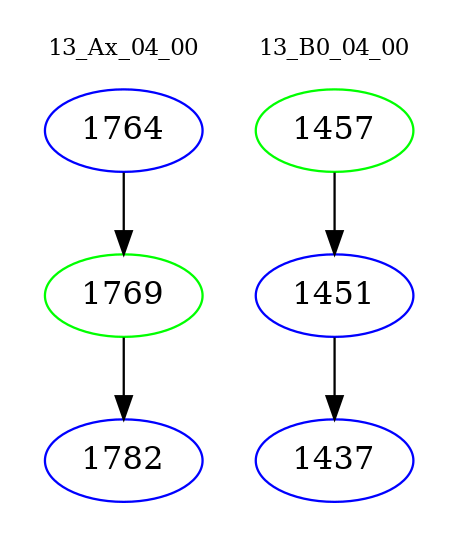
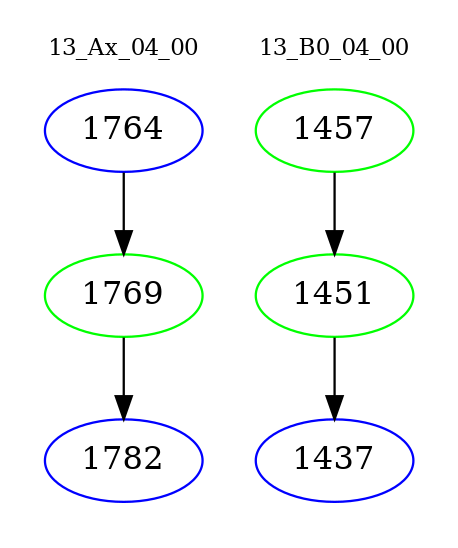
node "1451": color blue -> green
